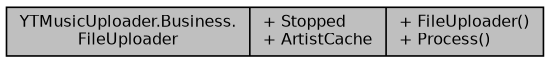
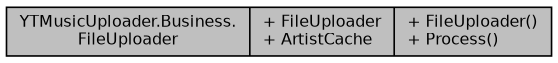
node "YTMusicUploader.Business.": text "+ Stopped" -> "+ FileUploader"
